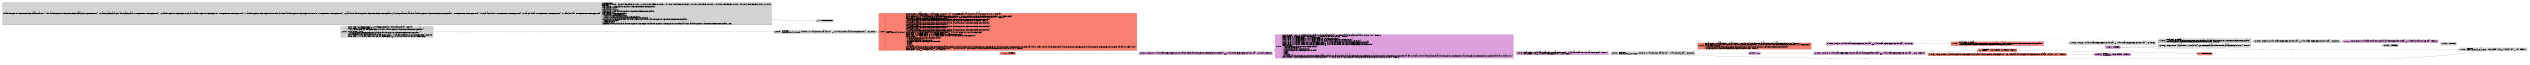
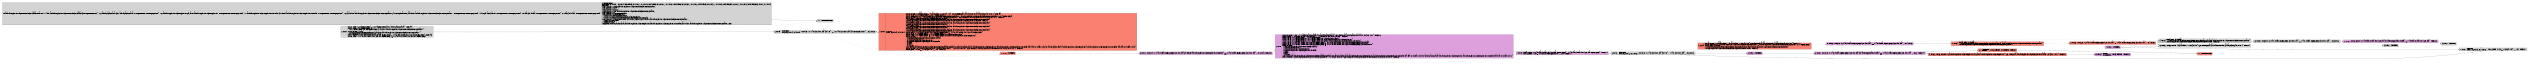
node "12: 0x0056": fillcolor lightgrey -> salmon
node "22: 0x0064": text "LINE" -> "SYNTHETIC"
